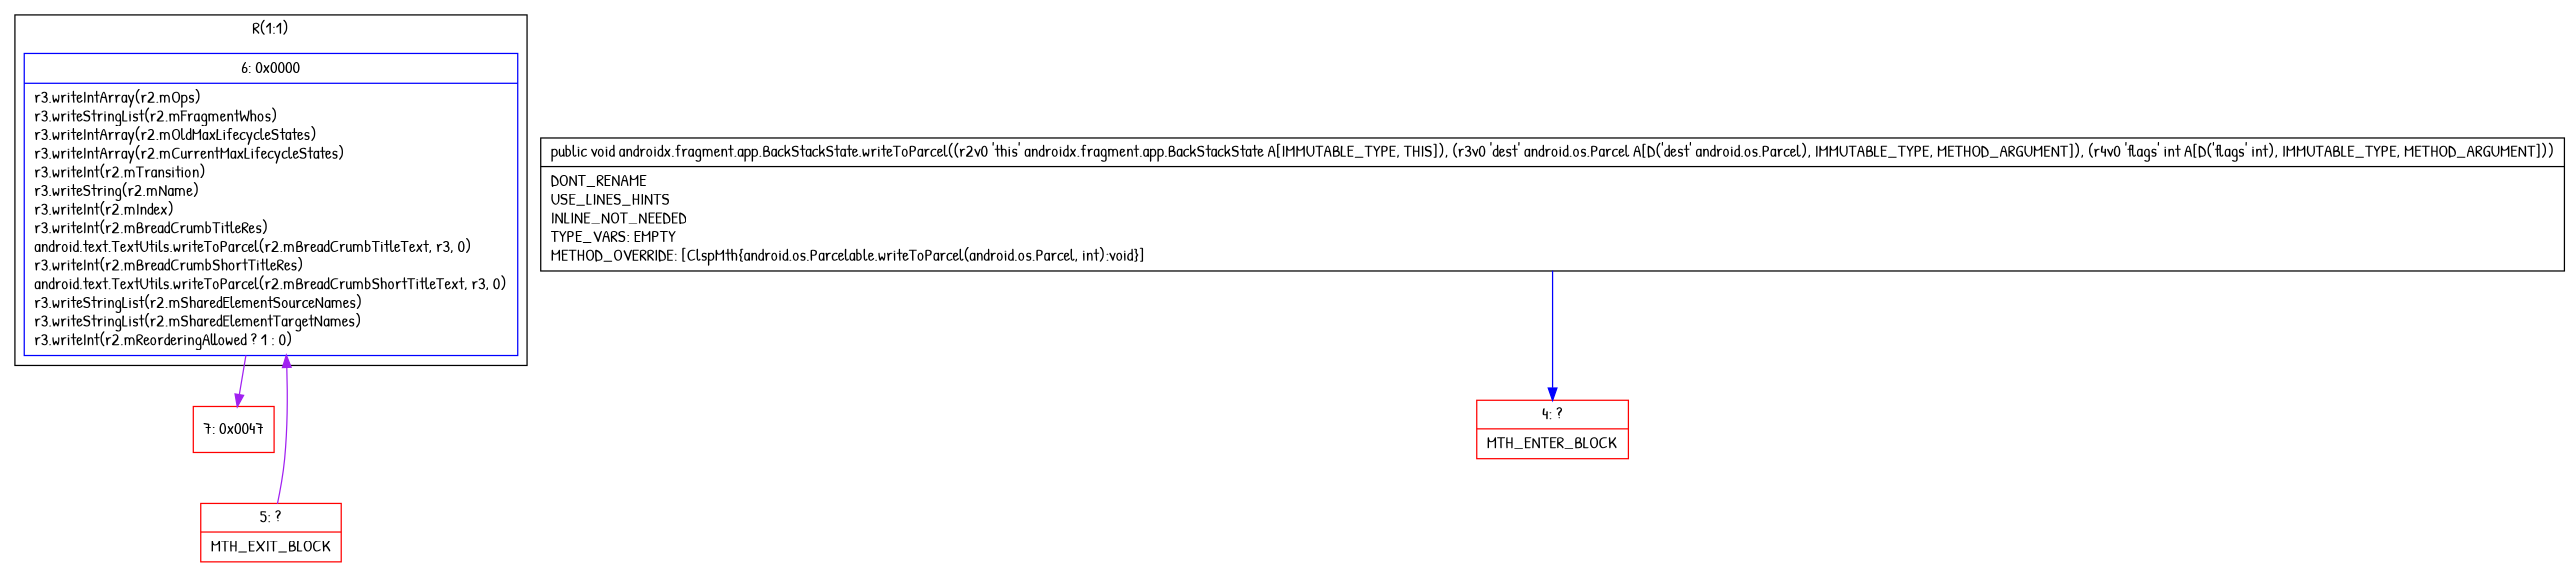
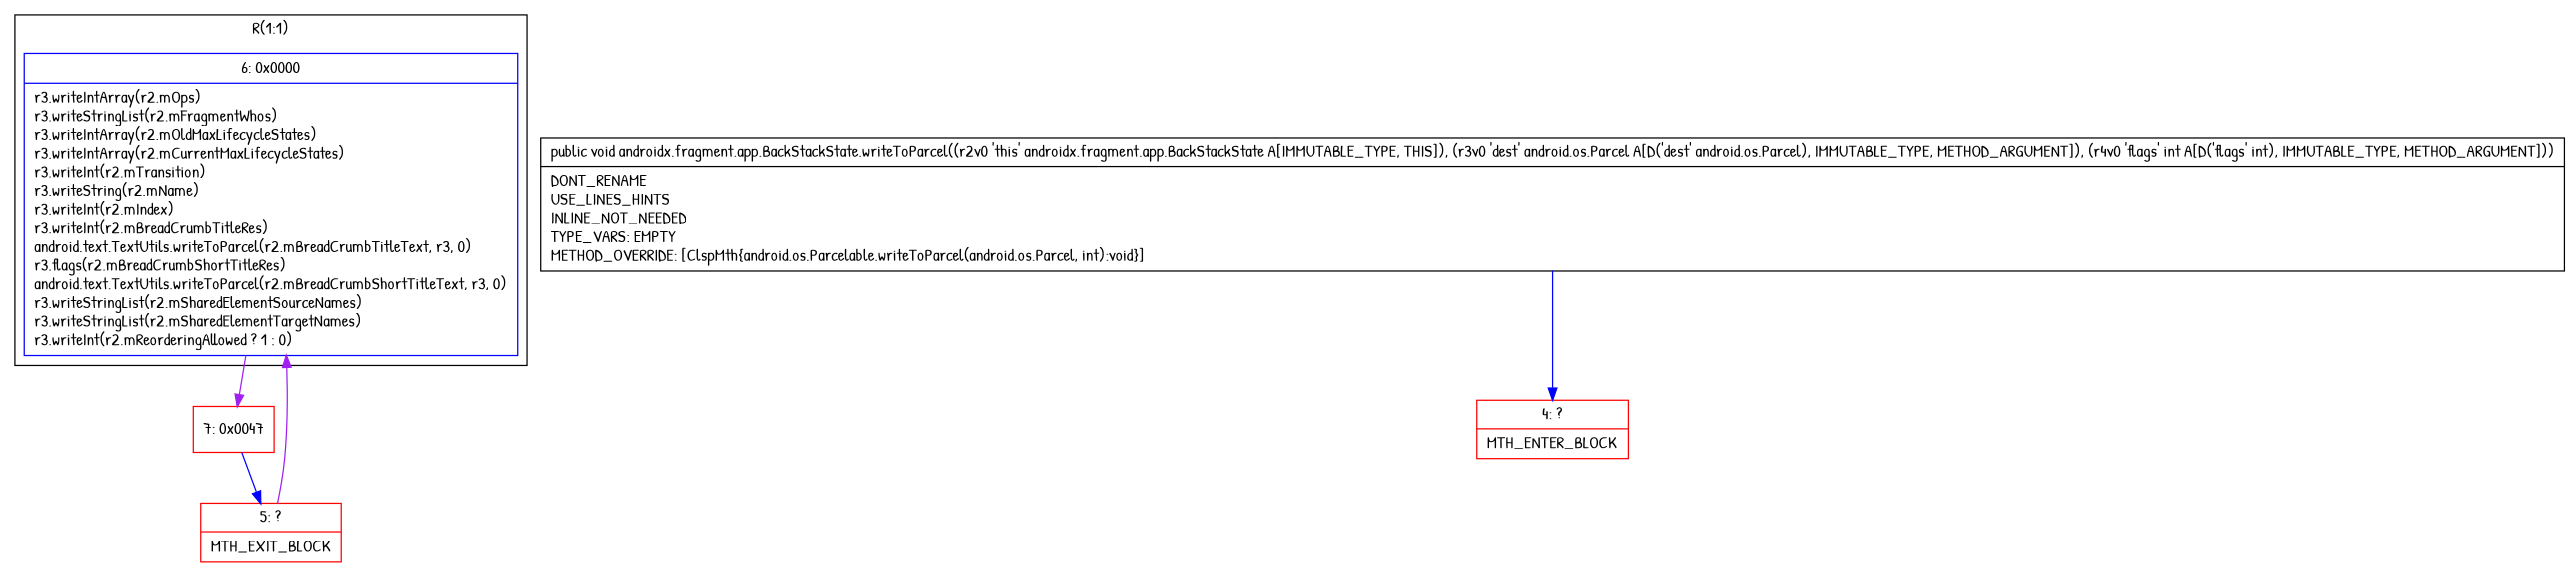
node "6: 0x0000": text "r3.writeInt(r2.mBreadCrumbShortTitleRes)" -> "r3.flags(r2.mBreadCrumbShortTitleRes)"
edge "7: 0x0047" -> "5: ?": added
